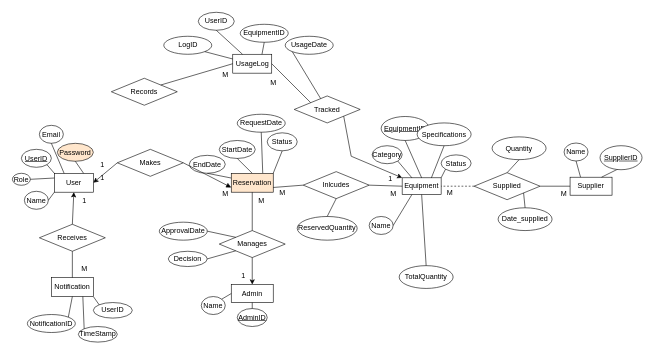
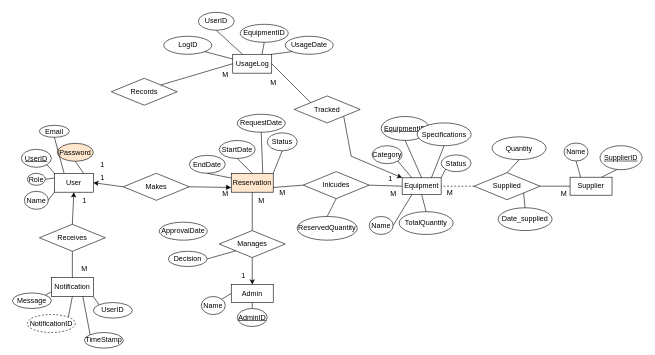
edge "UsageDate" -- "Tracked": now "UsageDate" -- "UsageLog"
node "Email": size 24x18 -> 30x12
node "Makes": moved (150, 163) -> (156, 187)
node "Role": moved (21, 179) -> (36, 179)
edge "ApprovalDate" -- "Manages": removed
node "TotalQuantity": moved (426, 277) -> (426, 223)
edge "Notification" -- "Message": added
node "Message": added
node "NotificationID": style solid -> dashed
node "TimeStamp": moved (98, 335) -> (104, 341)
